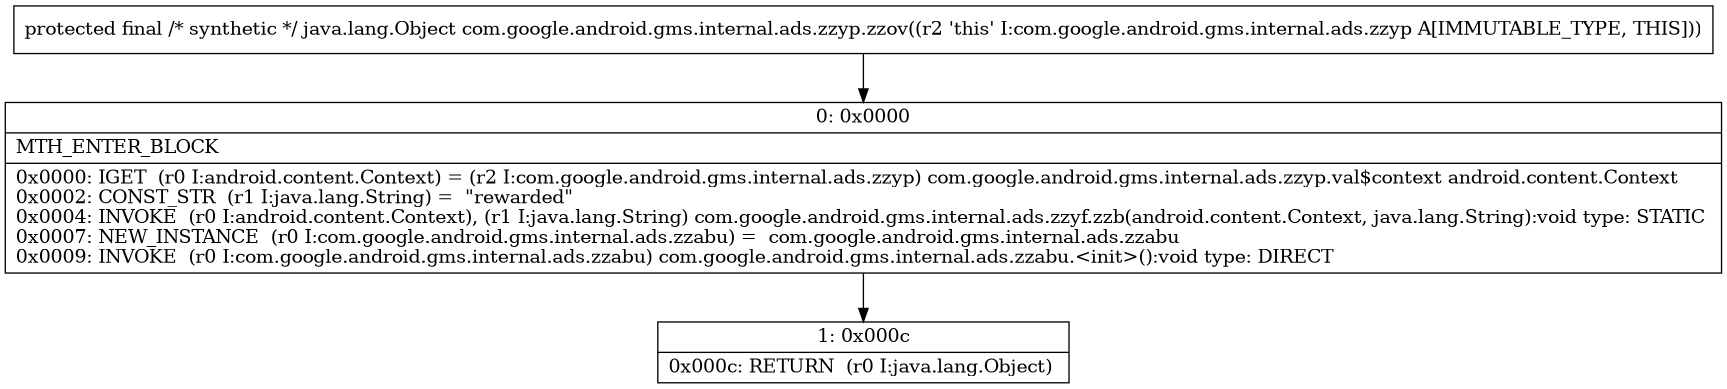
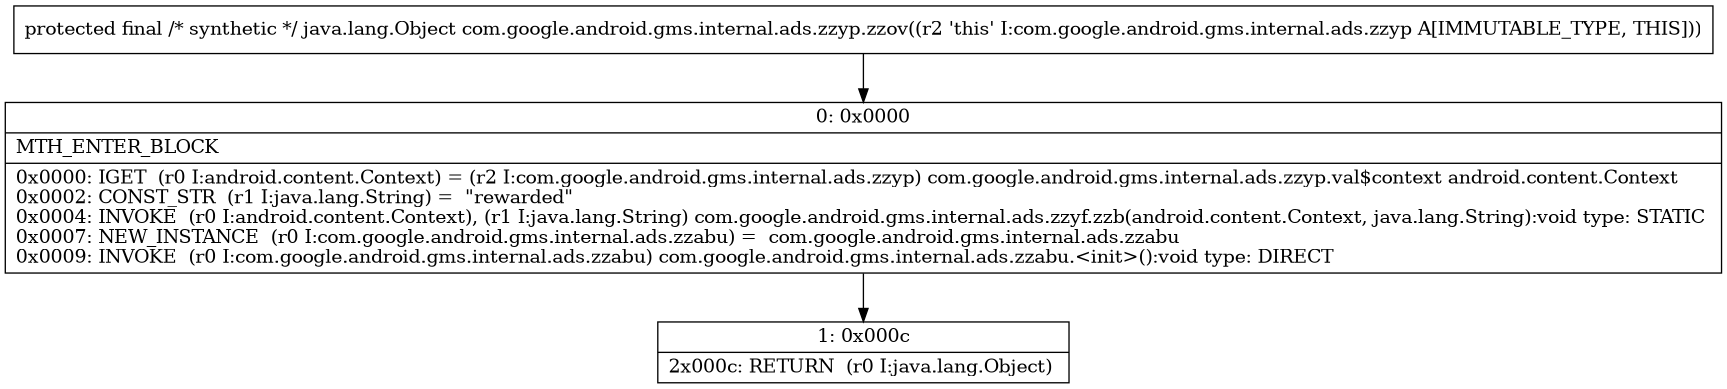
node "1: 0x000c": text "0x000c: RETURN  (r0 I:java.lang.Object)" -> "2x000c: RETURN  (r0 I:java.lang.Object)"
